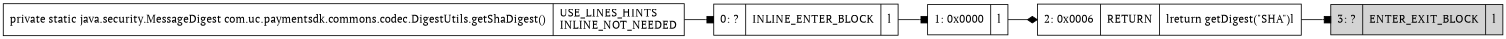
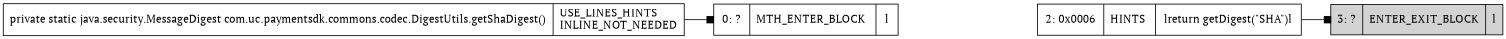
node "0: ?": text "INLINE_ENTER_BLOCK" -> "MTH_ENTER_BLOCK"
node "2: 0x0006": text "RETURN" -> "HINTS"
node "1: 0x0000": removed
